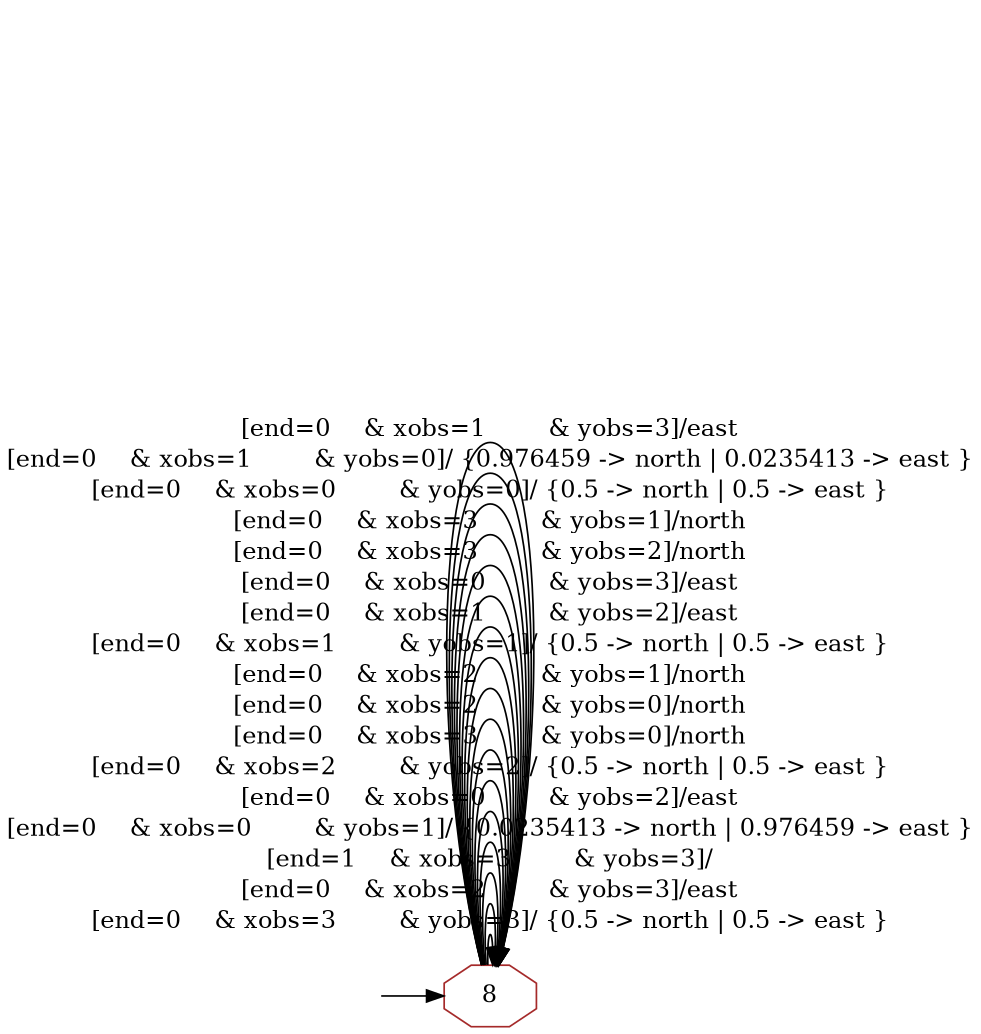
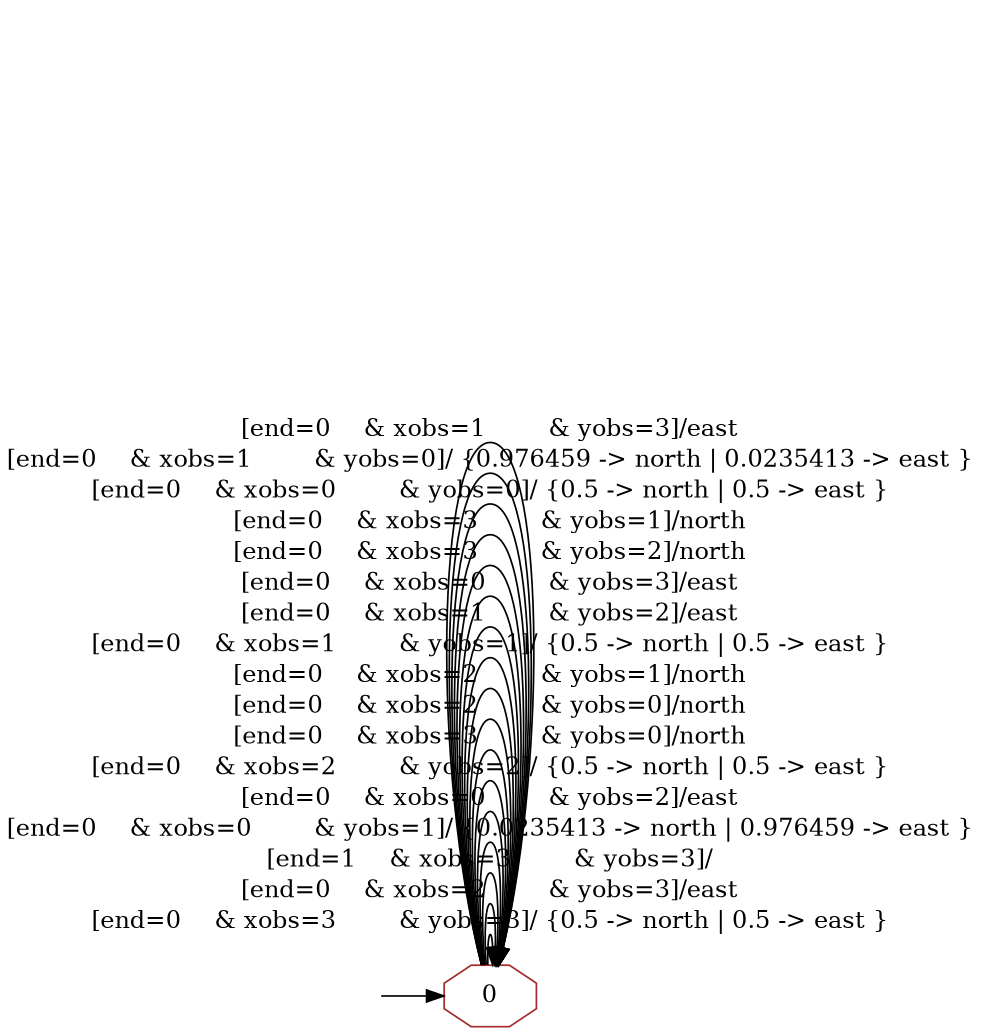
node "8": label "8" -> "0"
